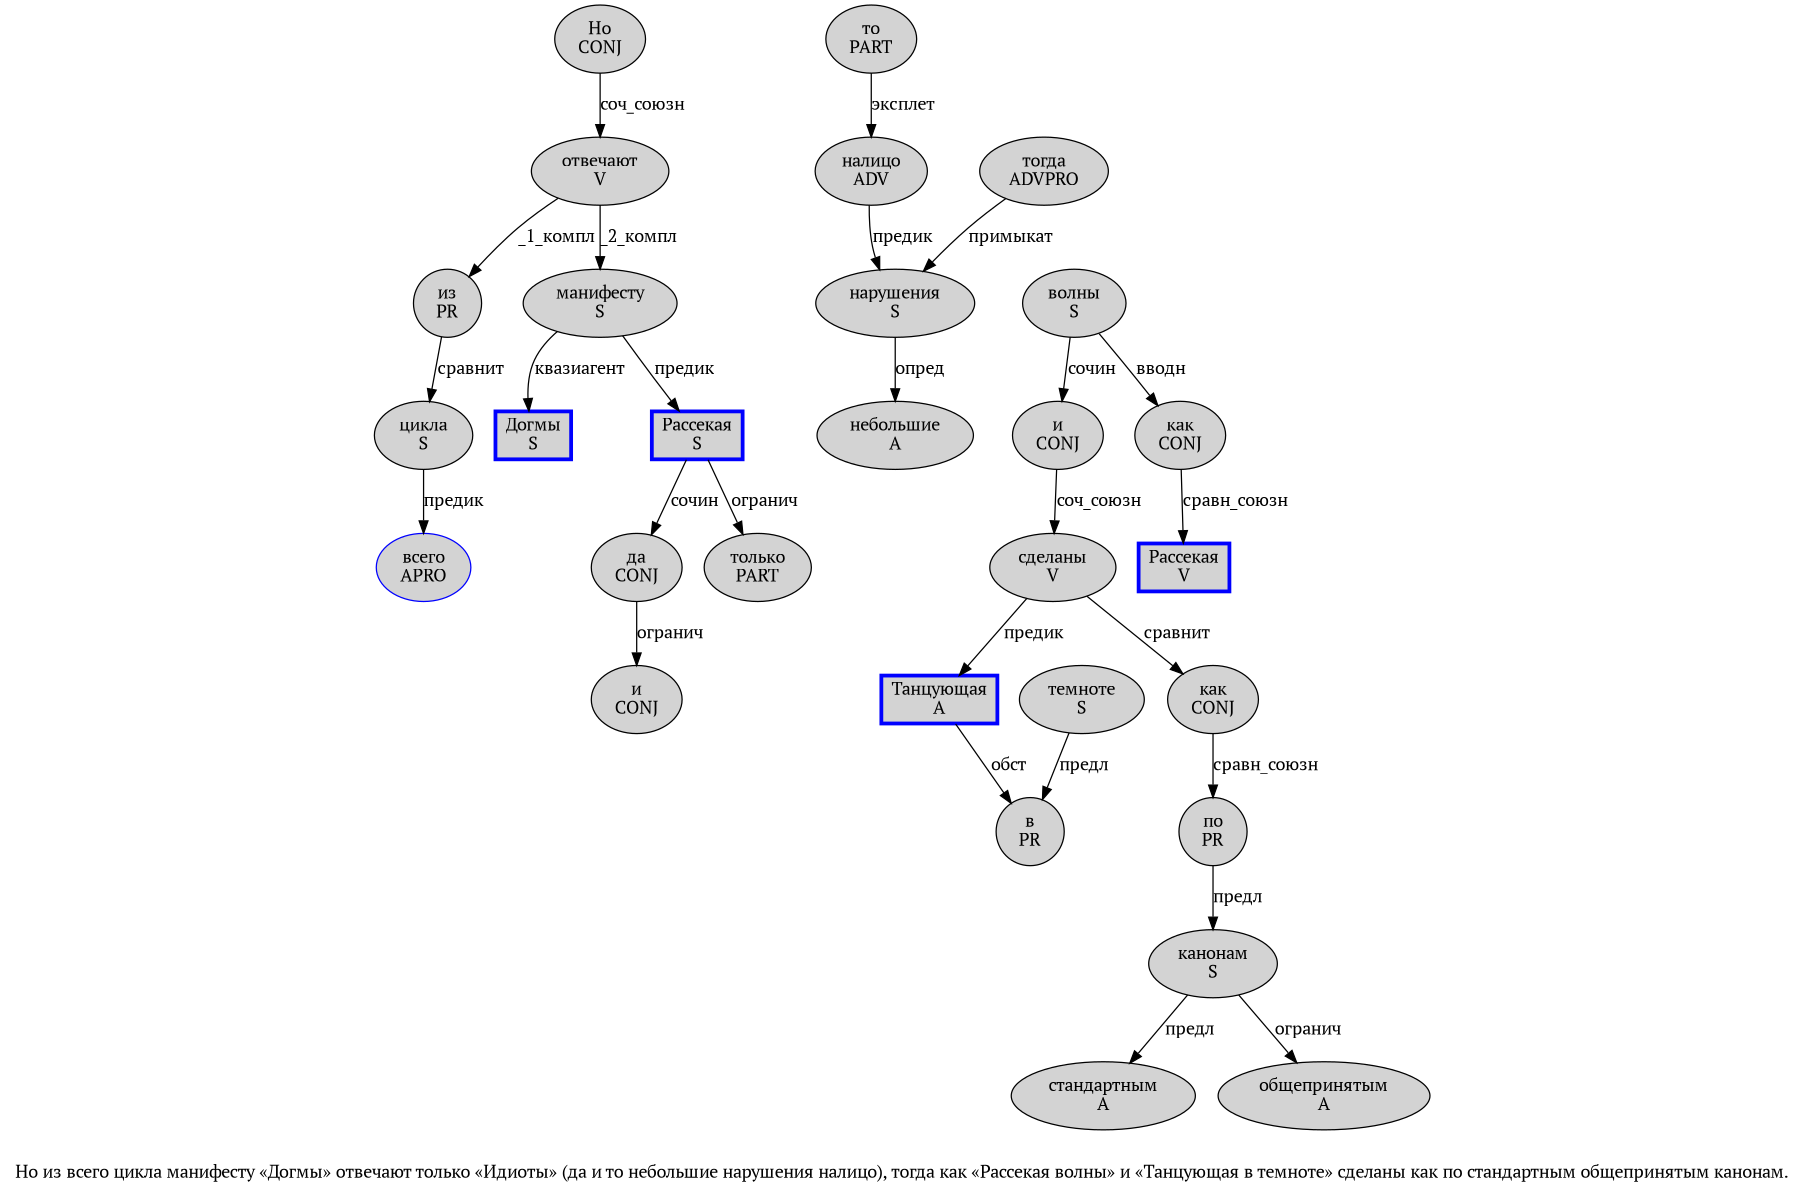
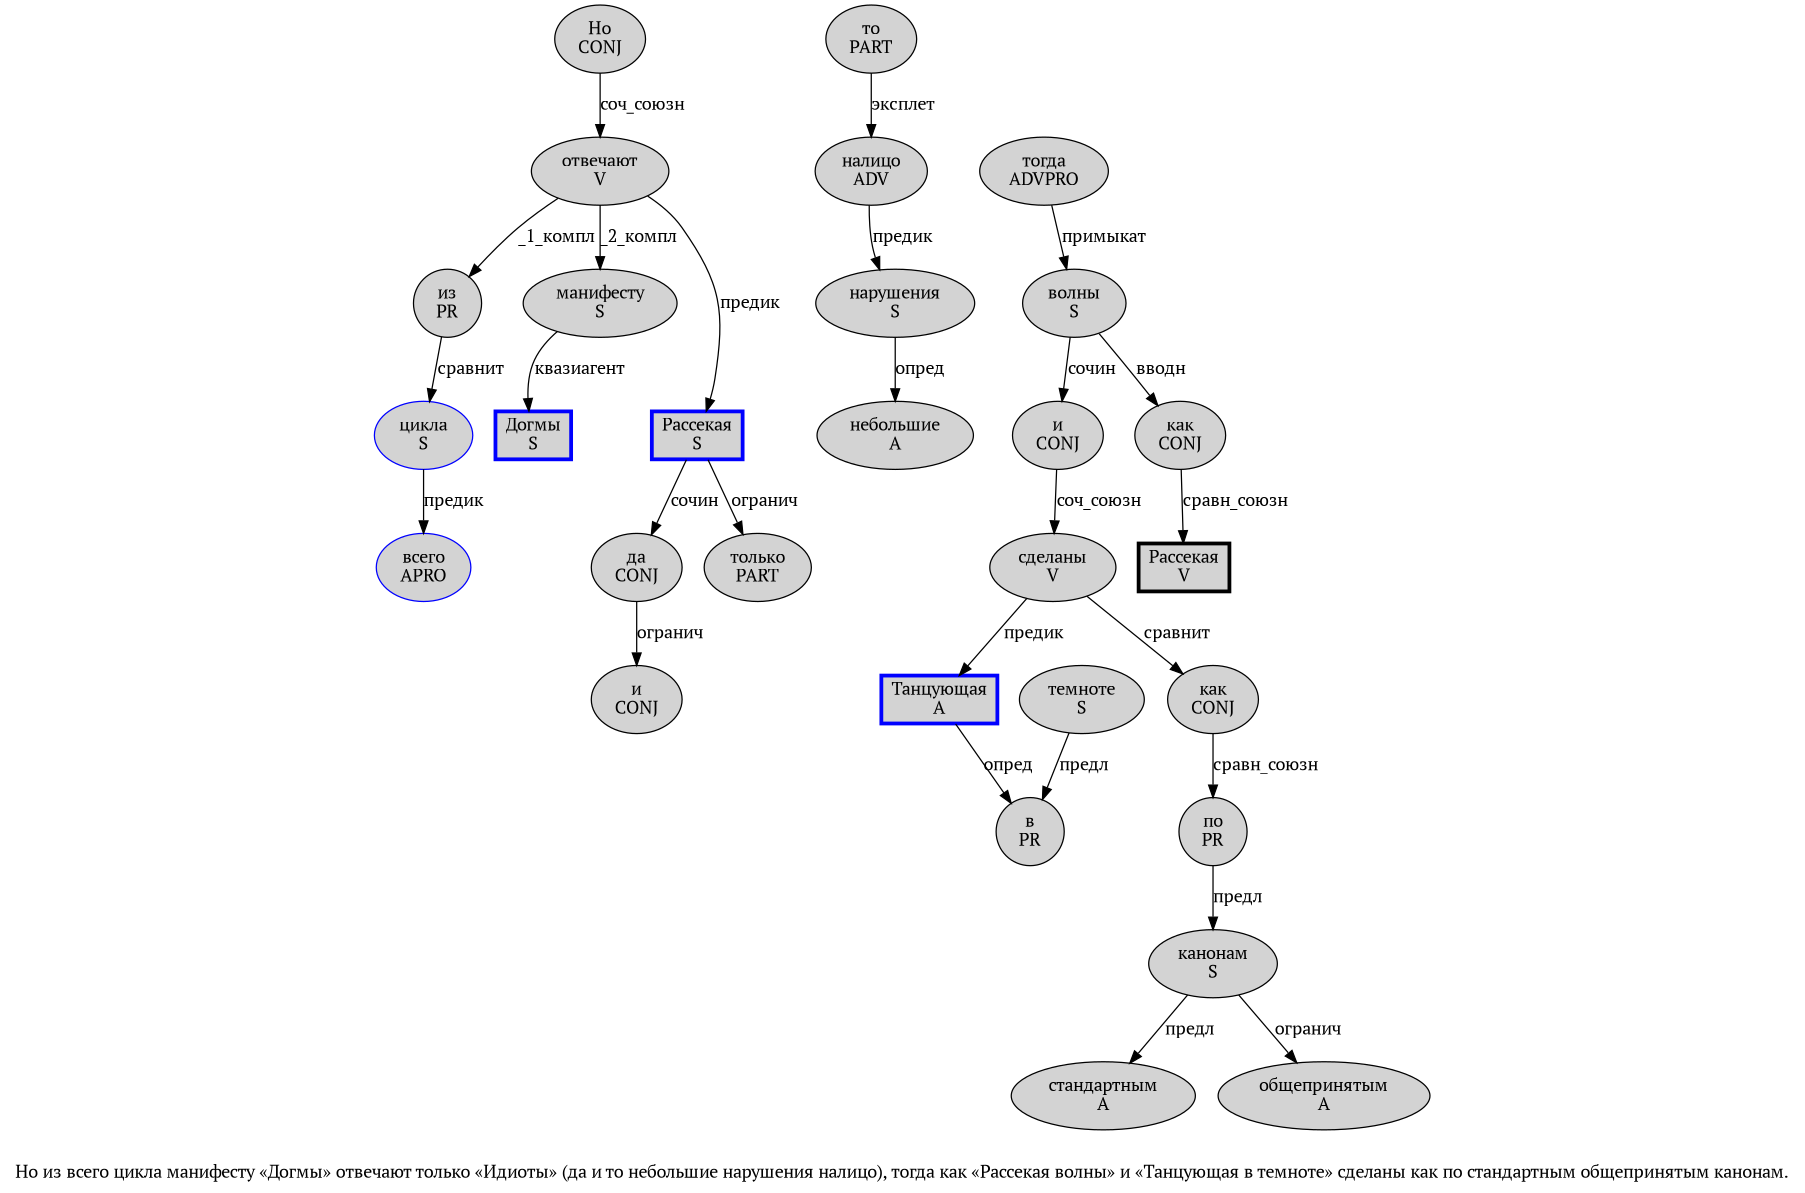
edge "тогда ADVPRO" -> "нарушения S": now "тогда ADVPRO" -> "волны S"
edge "манифесту S" -> "Рассекая S": now "отвечают V" -> "Рассекая S"
node "цикла S": color black -> blue
node "Рассекая V": color blue -> black
edge "Танцующая A" -> "в PR": label "обст" -> "опред"
